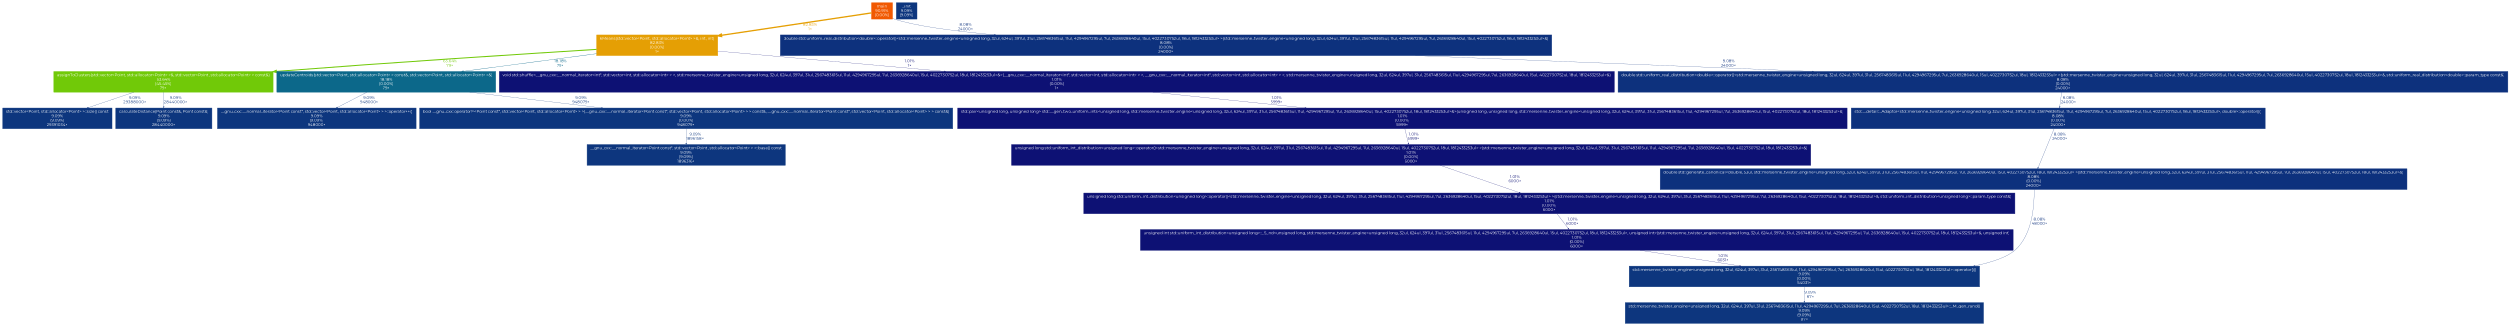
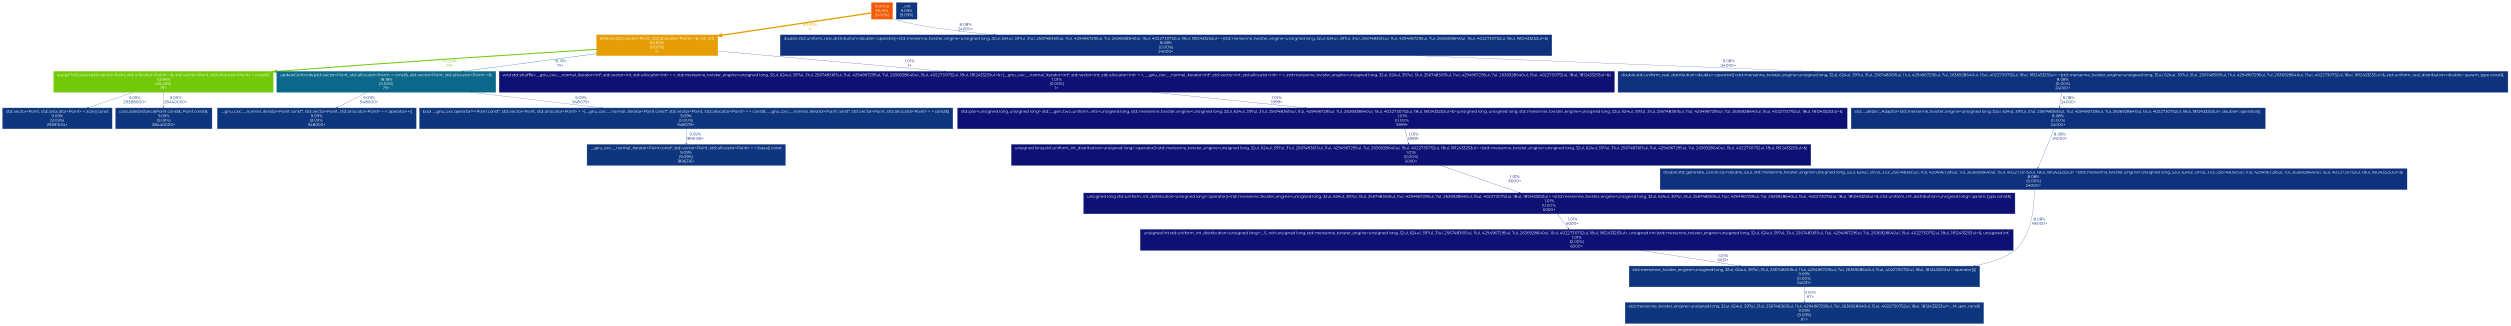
node "main 90.91% (0.00%)": label "main 90.91% (0.00%)" -> "normal 90.91% (0.00%)"
